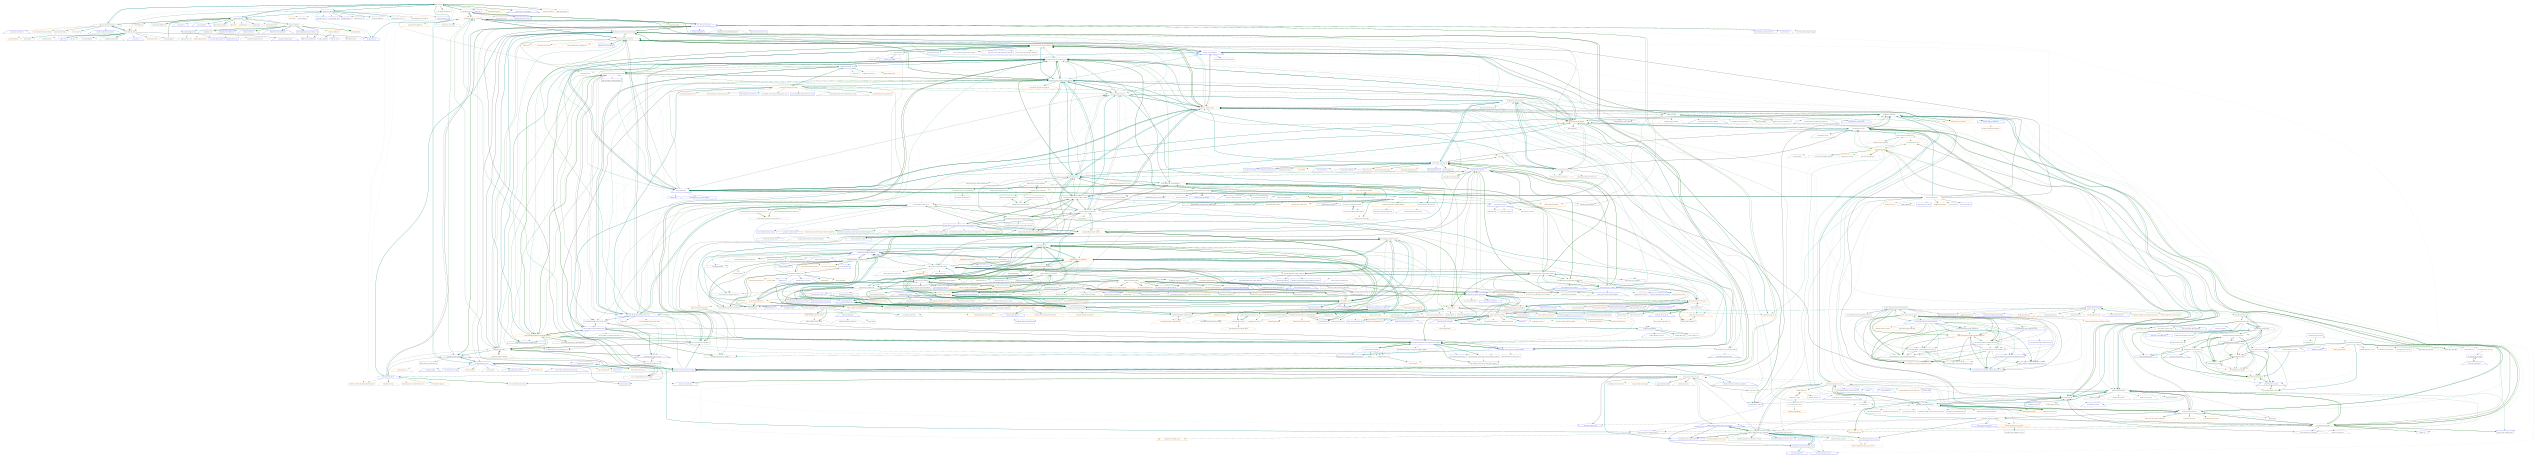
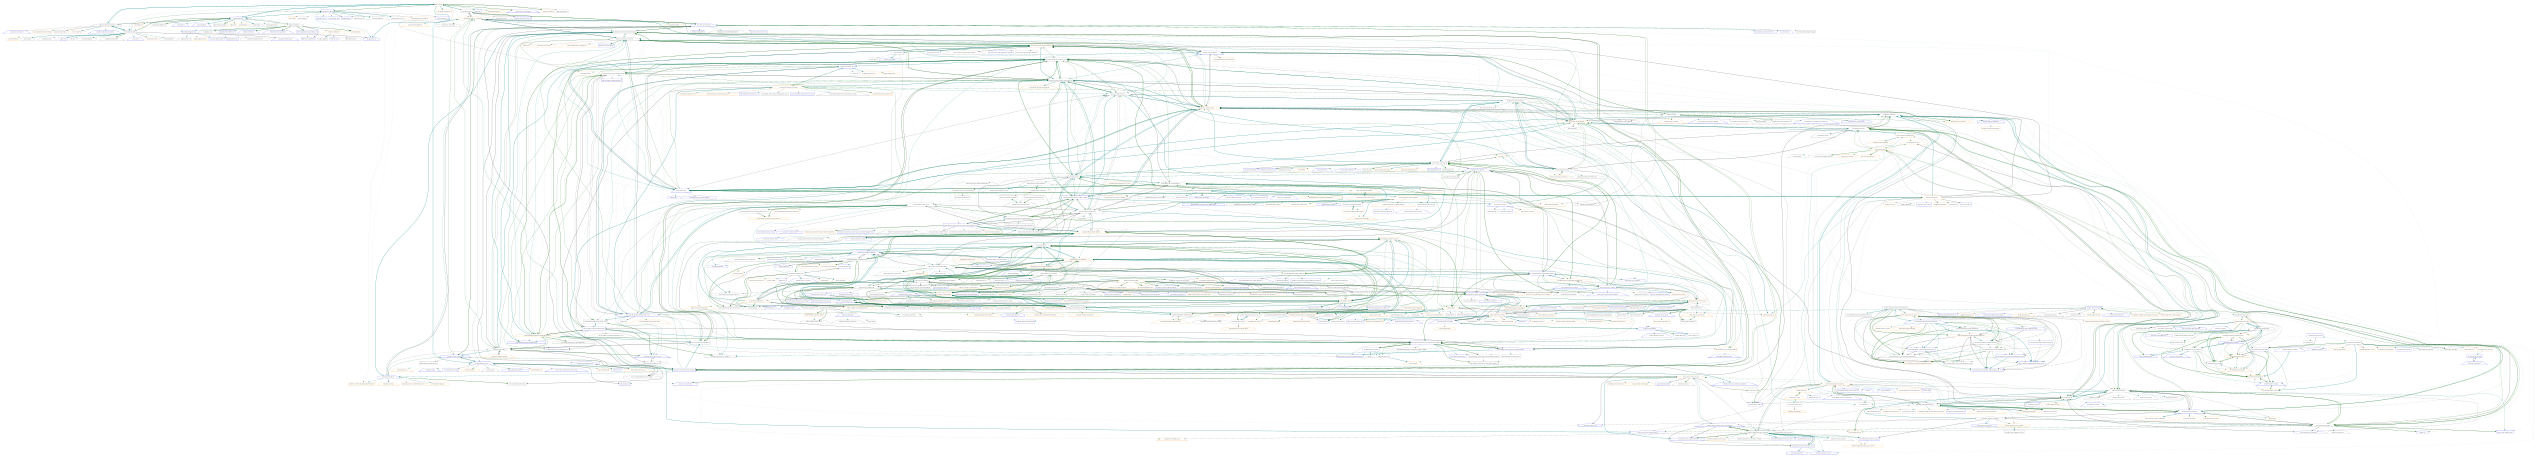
edge "ankane/groupdate" -> "allegro/tipboard": now "Smashing/smashing" -> "allegro/tipboard"
node "wonderfullandingpage/react-exquisite-resume": removed
